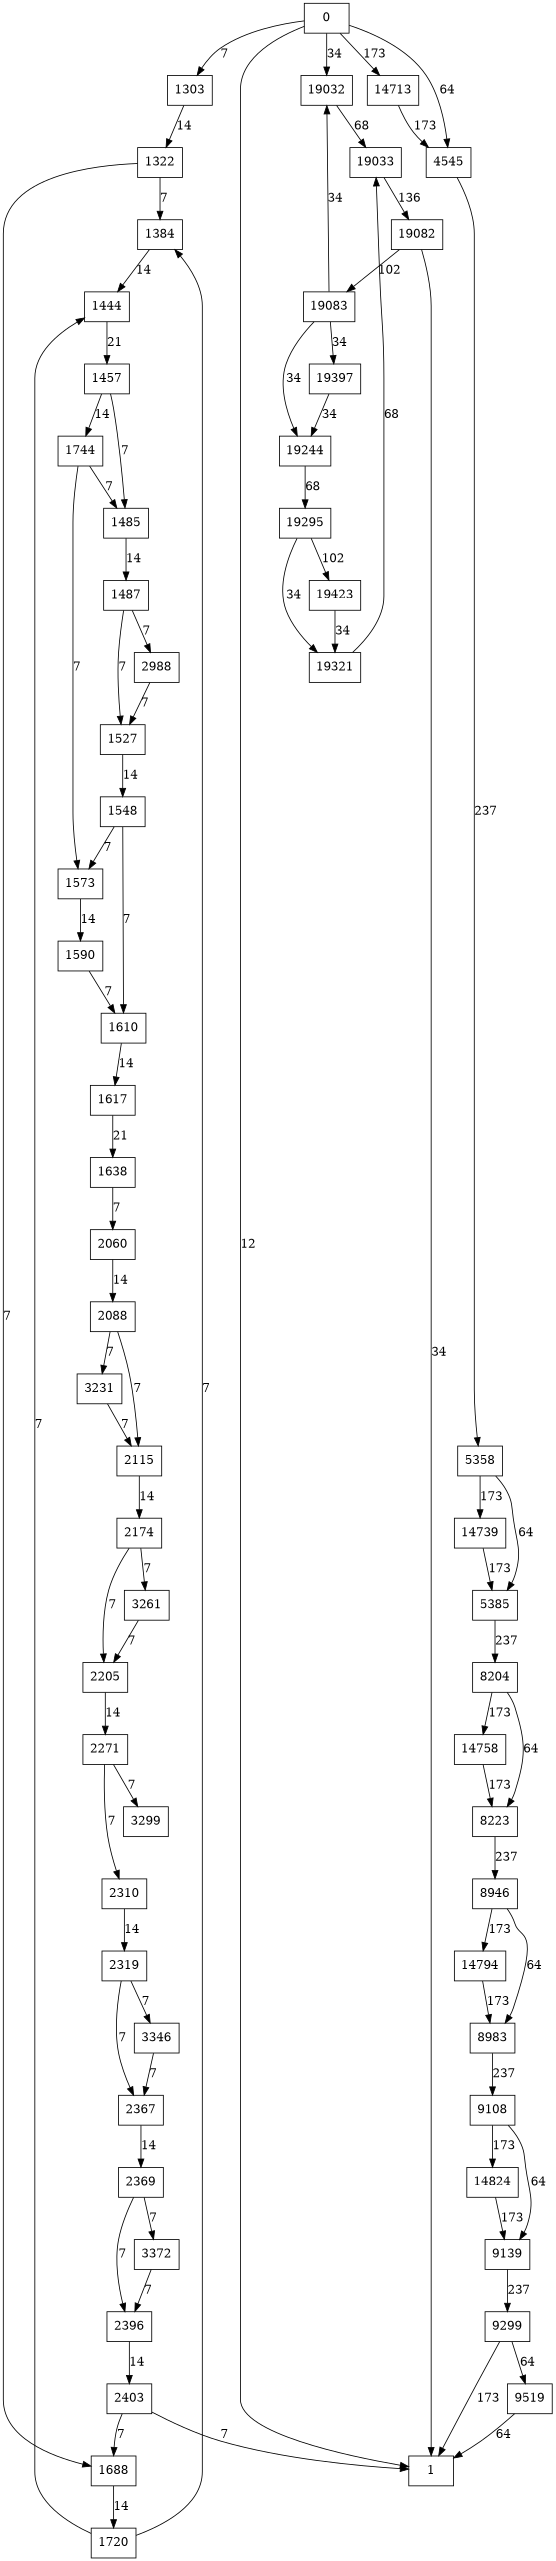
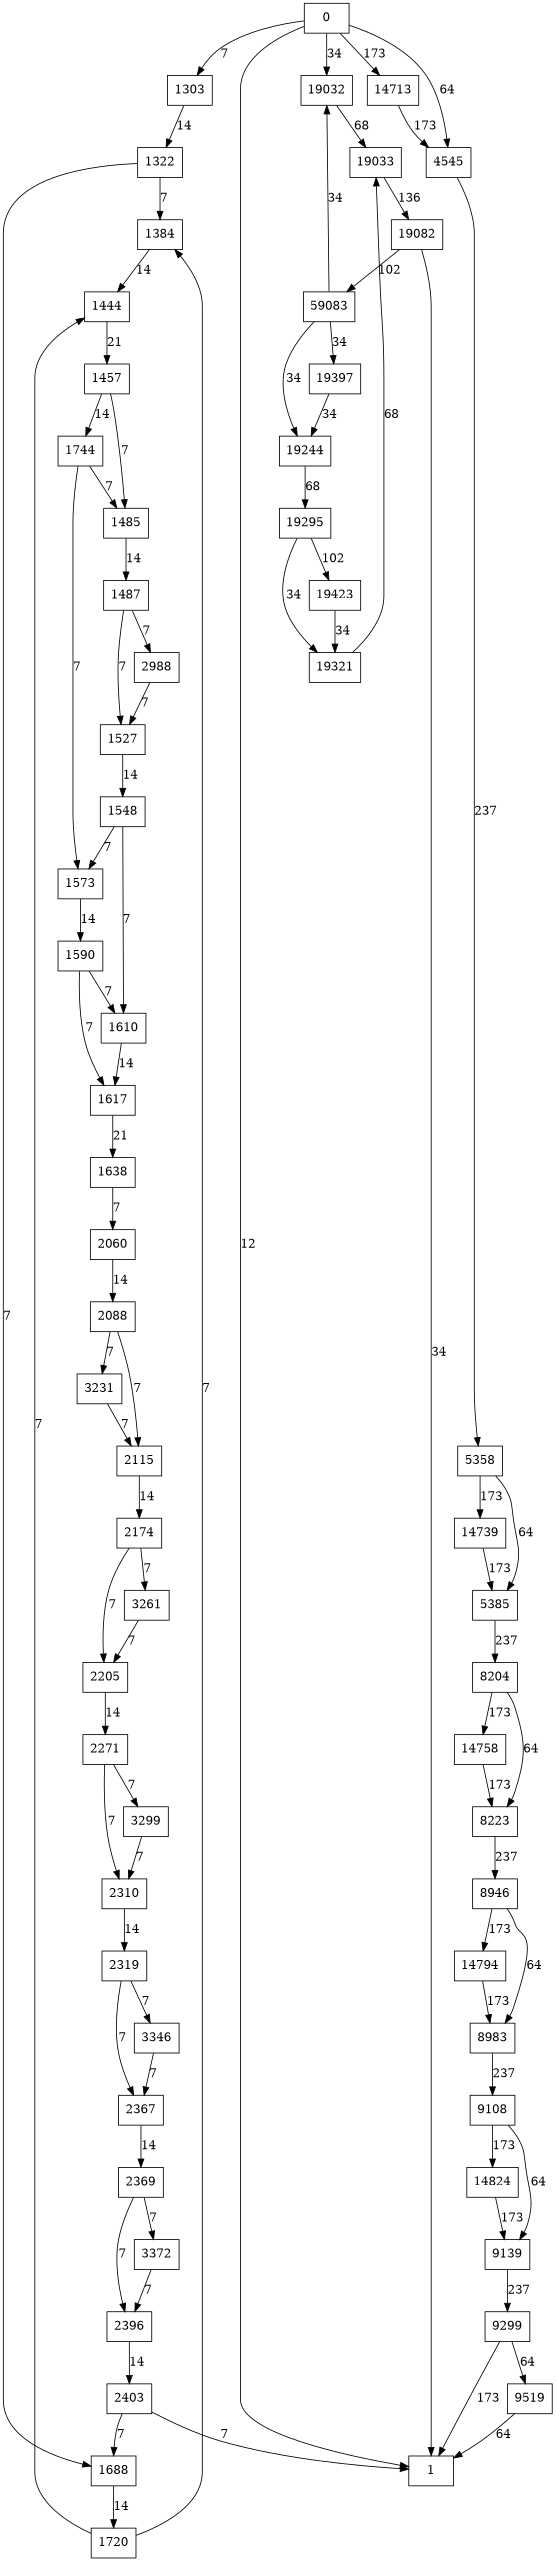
node "19083": label "19083" -> "59083"
edge "1590" -> "1617": added, label "7"
edge "3299" -> "2310": added, label "7"
